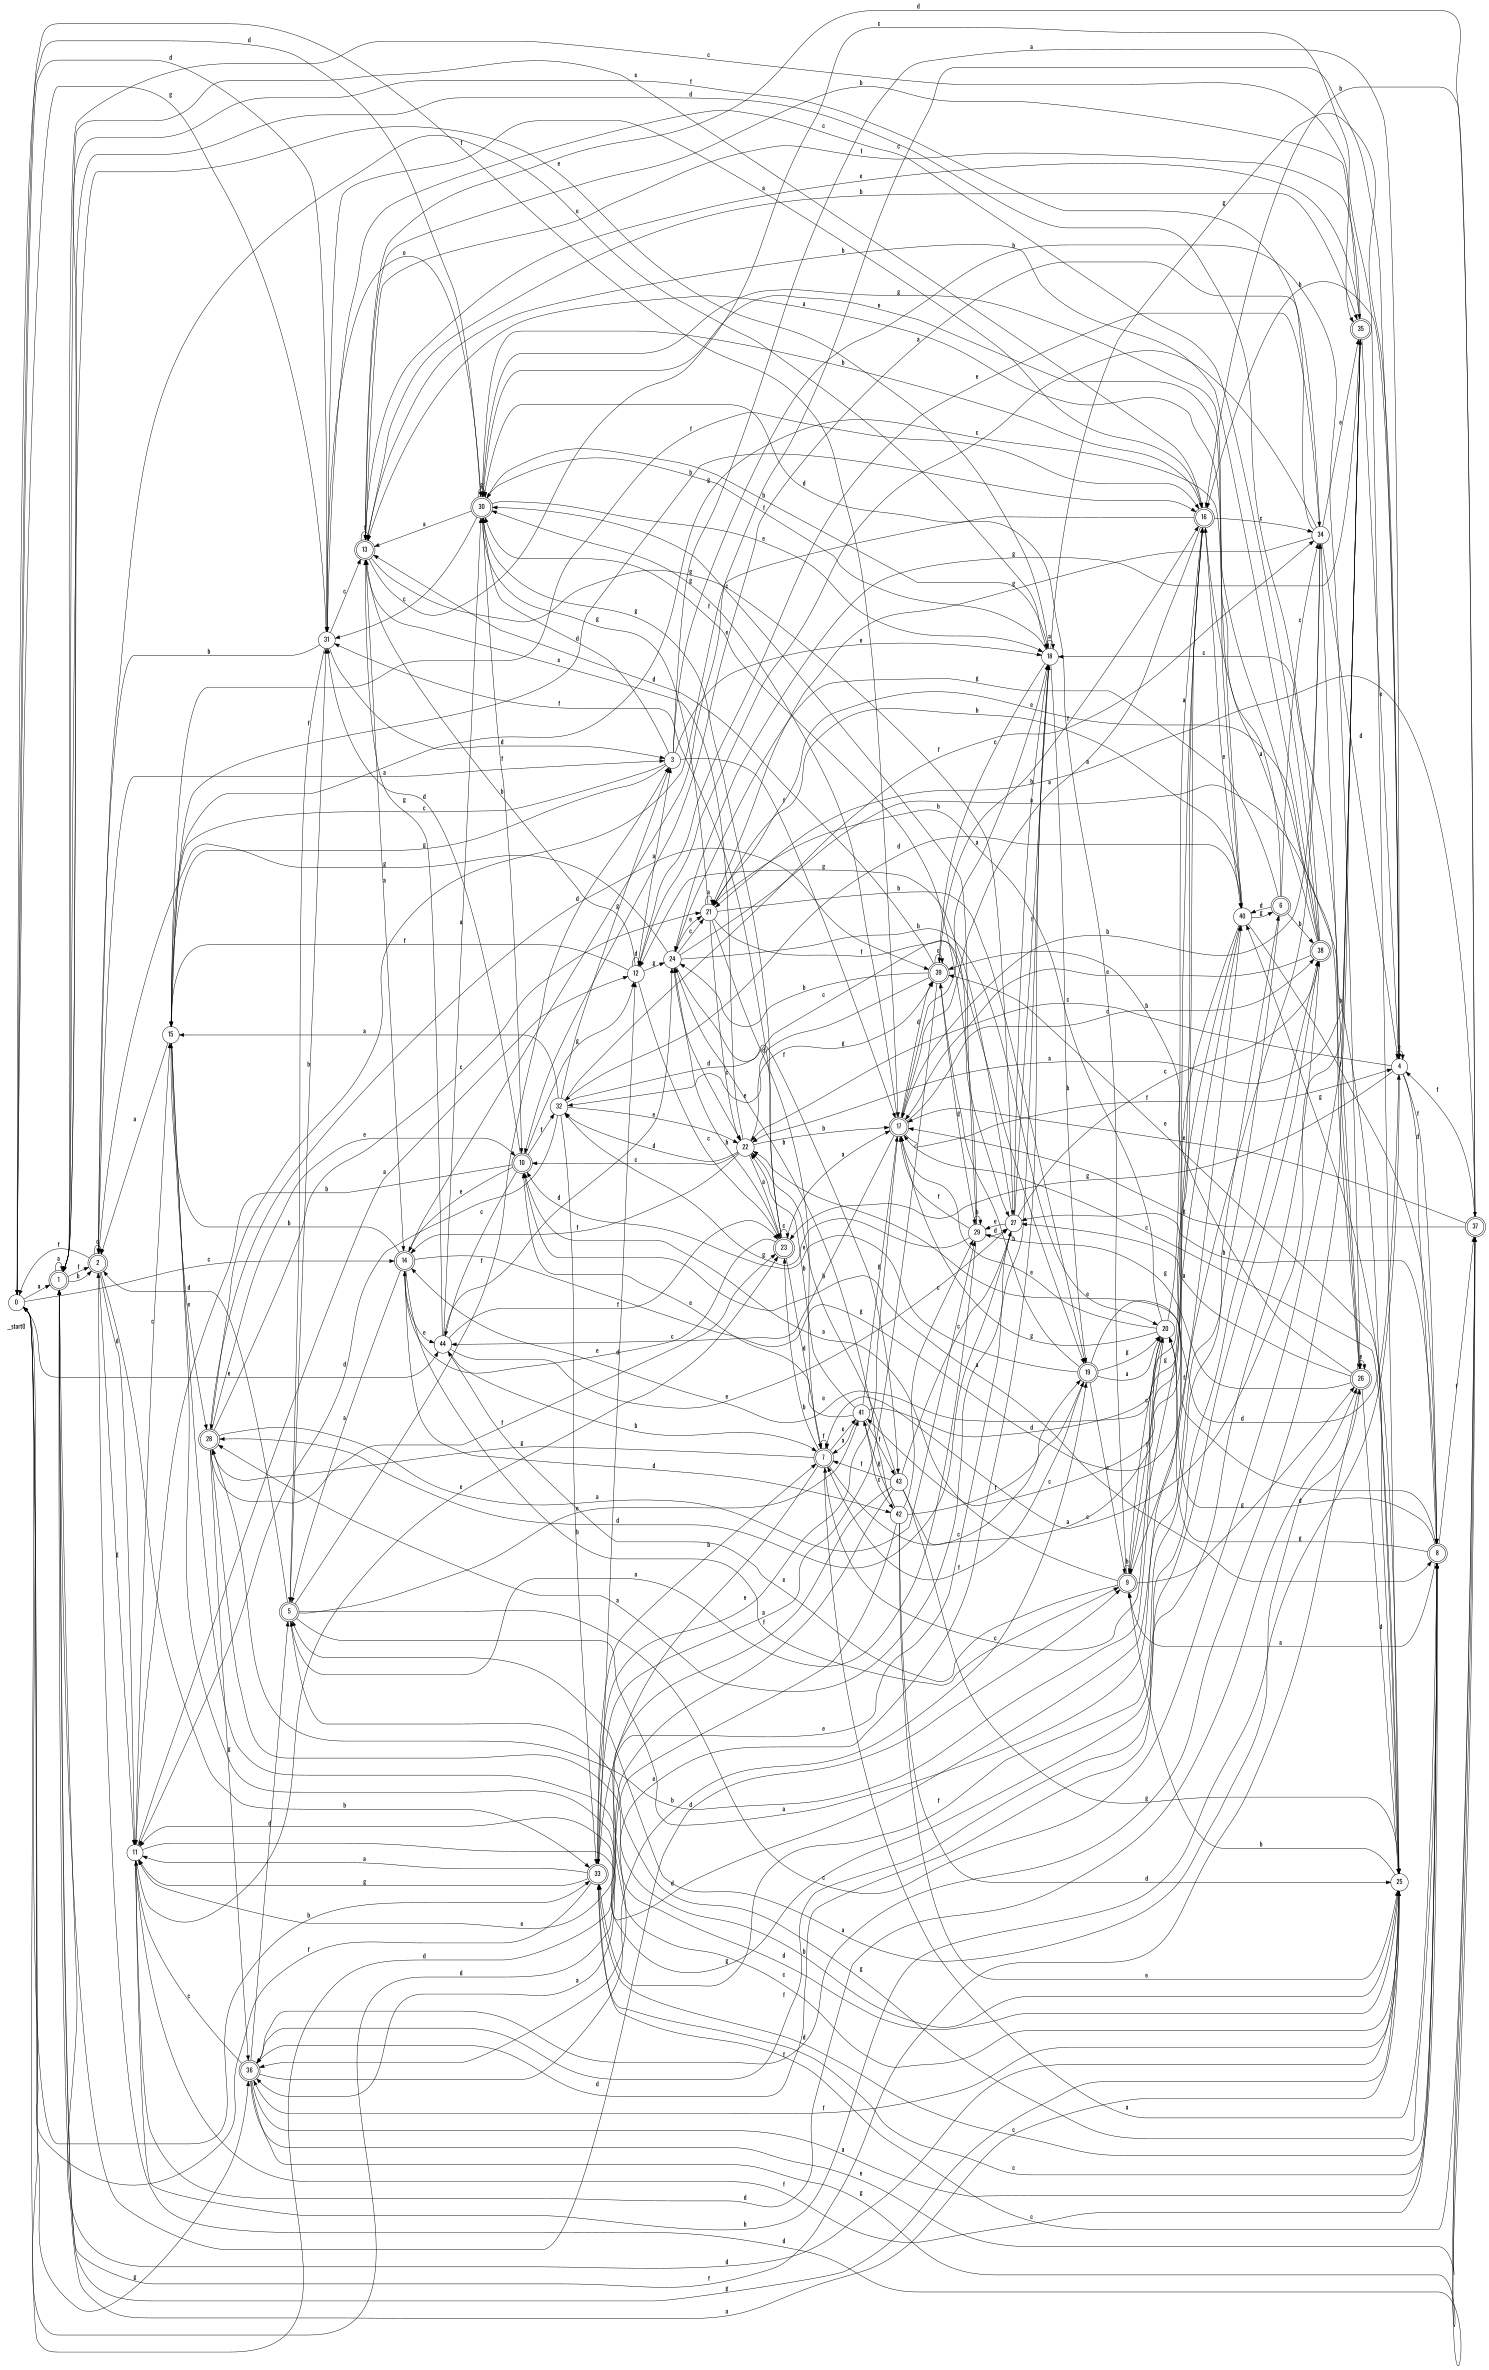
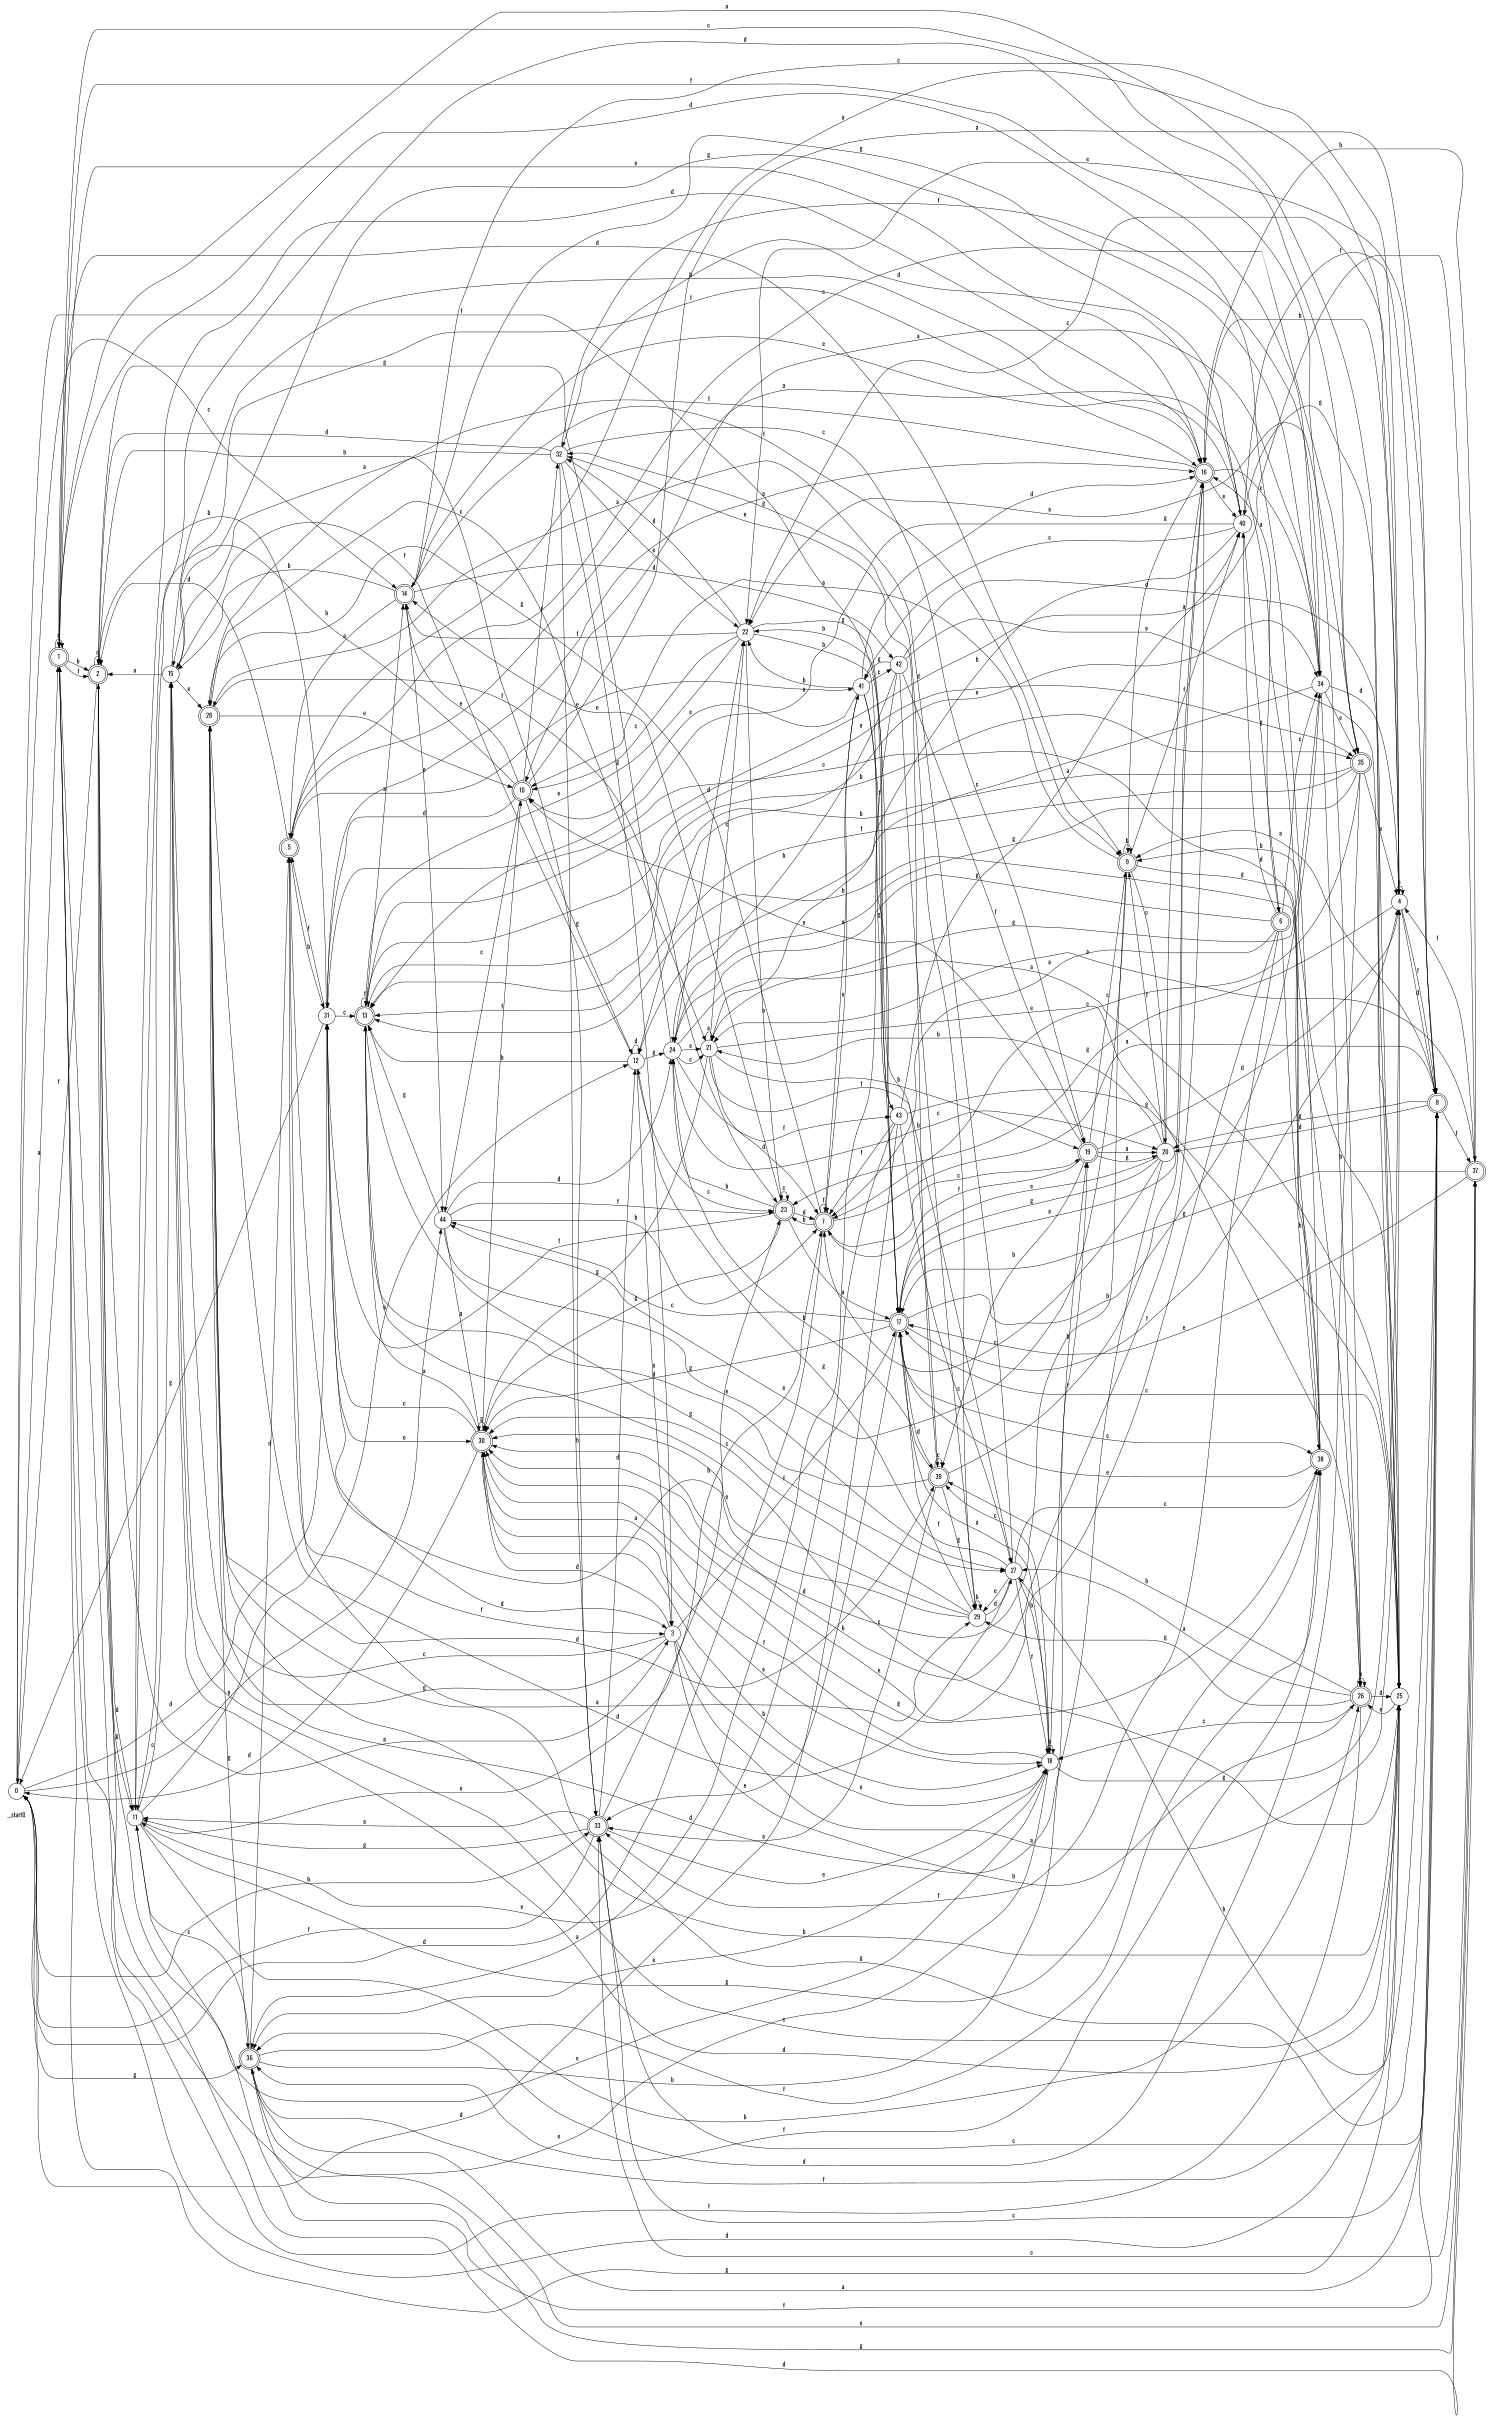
edge "6" -> "7": added, label "a"
edge "25" -> "39": now "25" -> "26"
edge "32" -> "11": now "32" -> "2"
